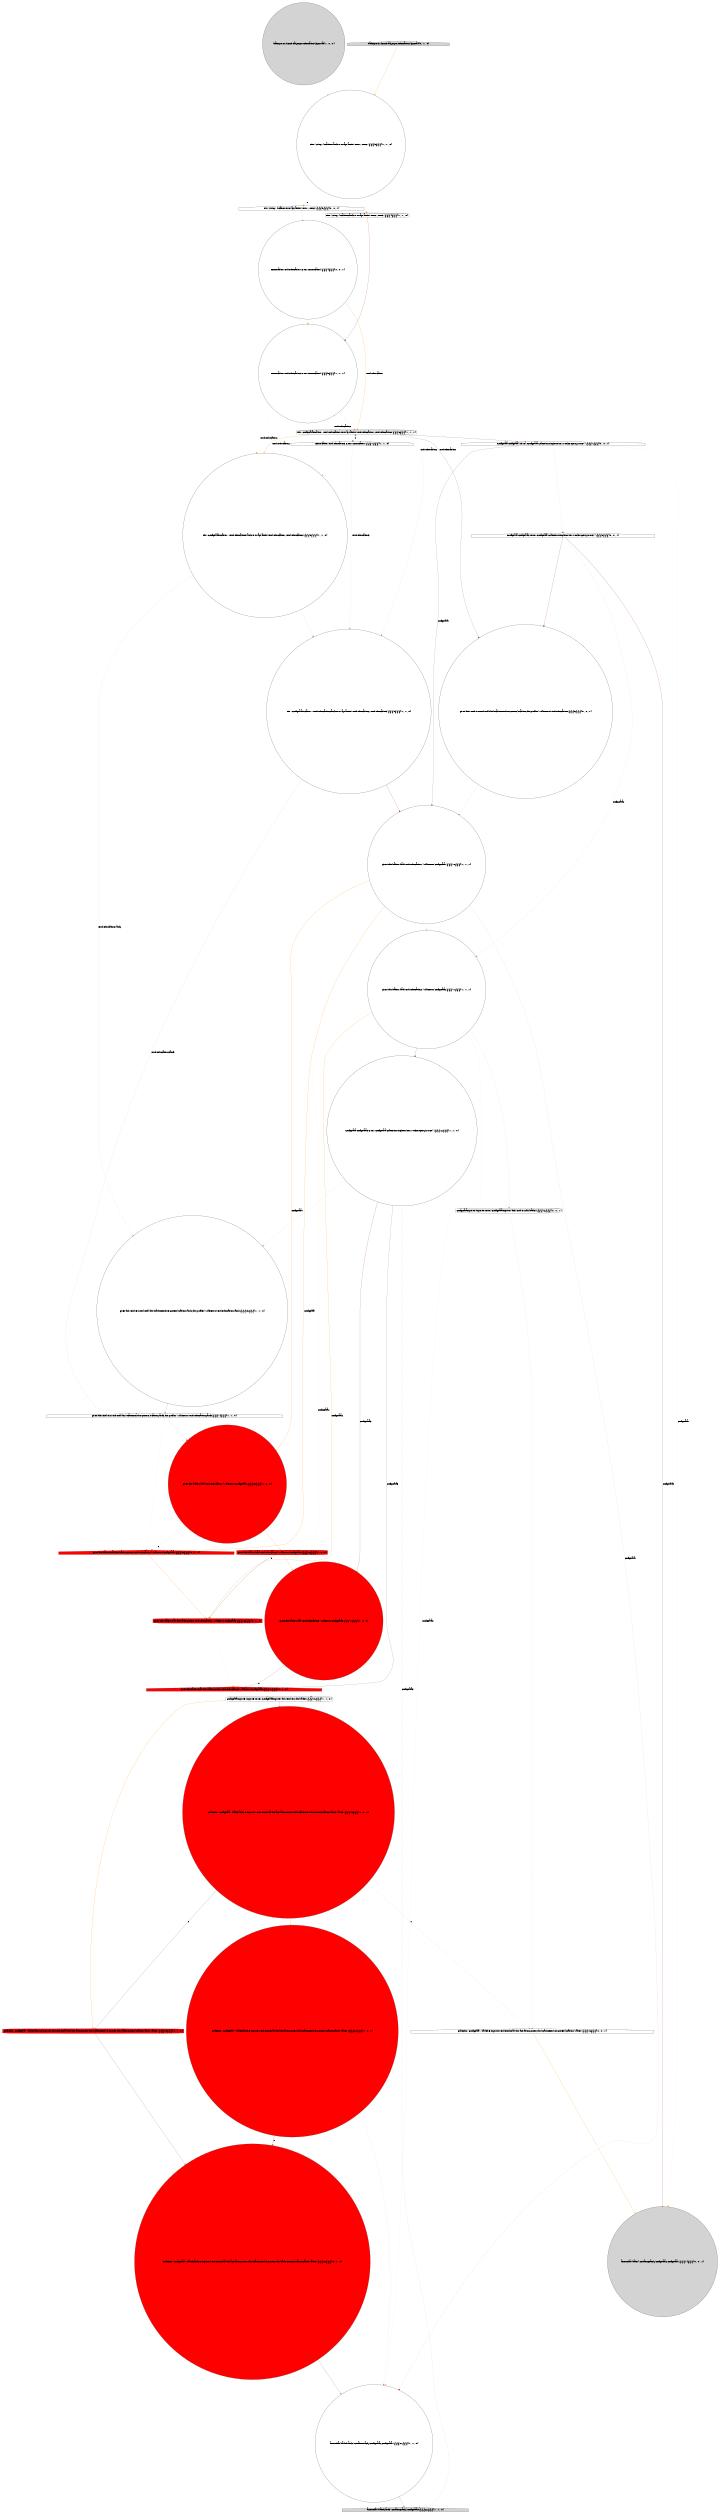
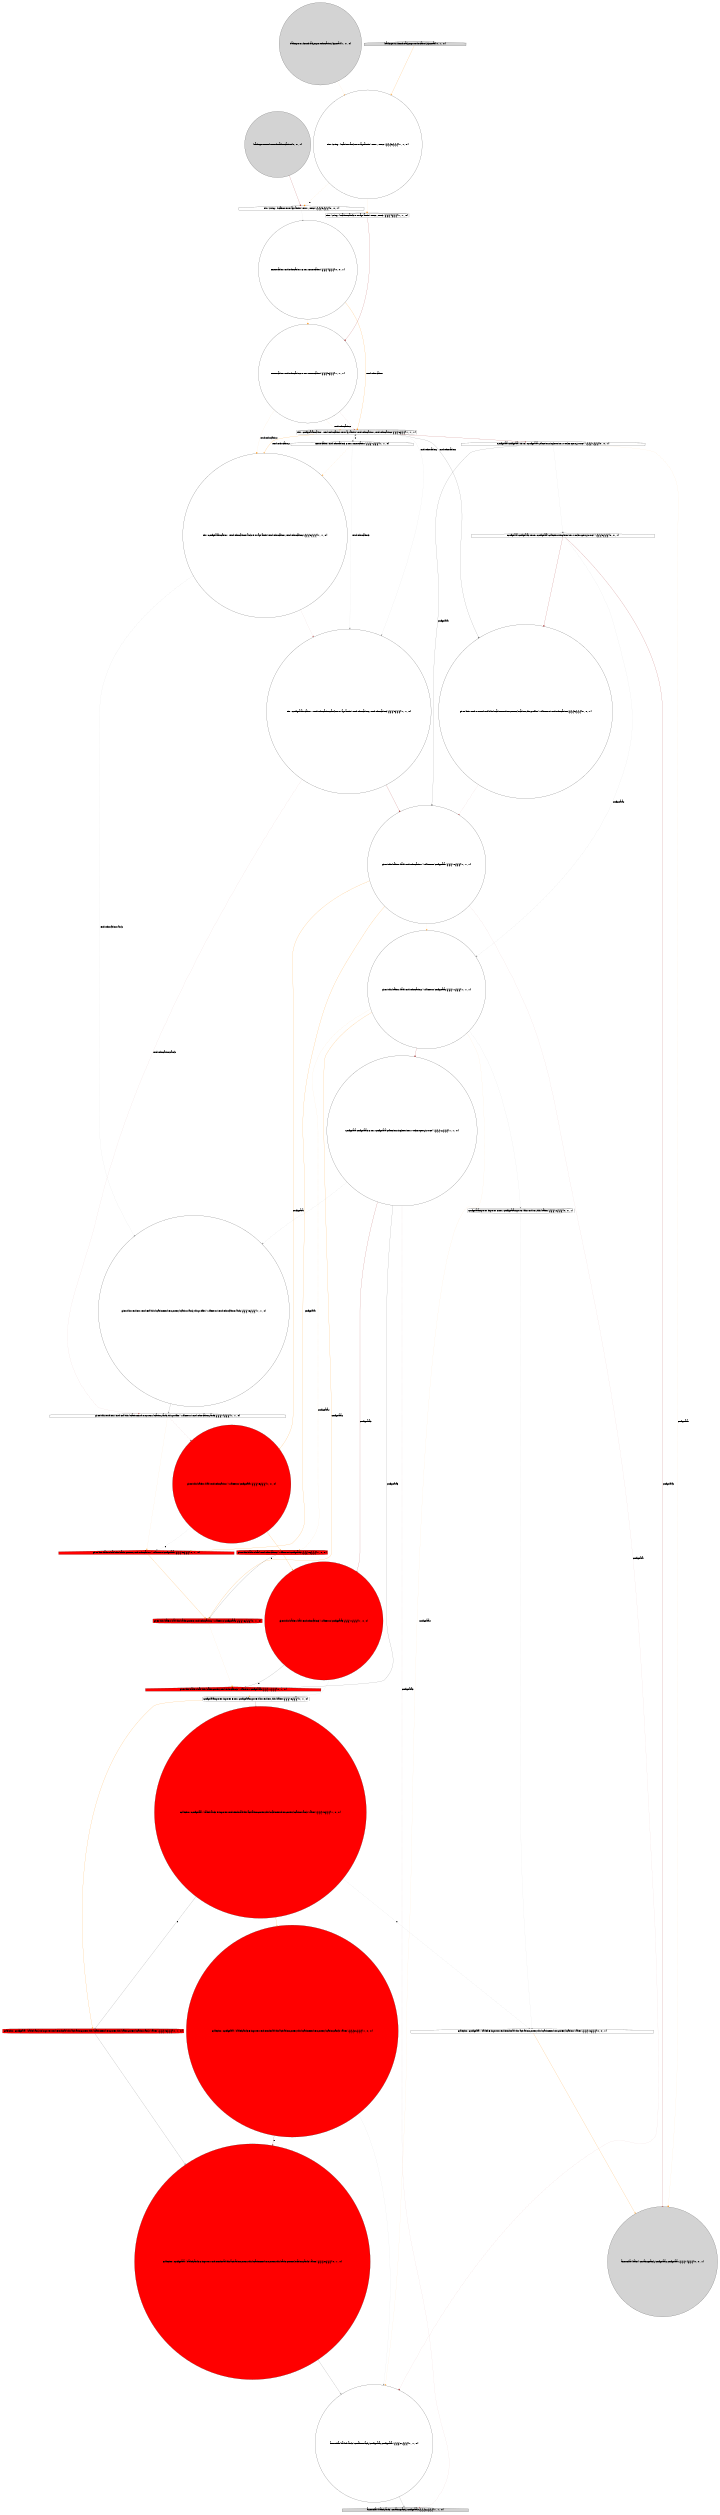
node "loadImportsResolvesAndLoadsLocations['0', '0', '1']": added
